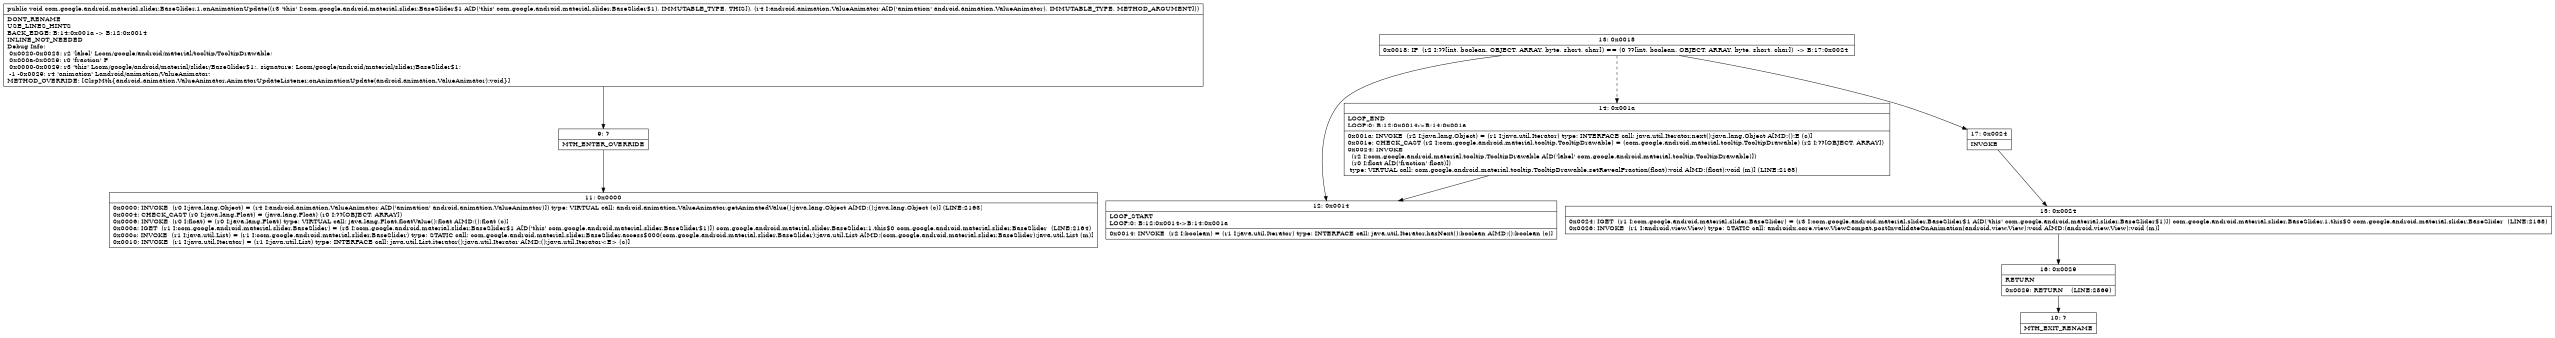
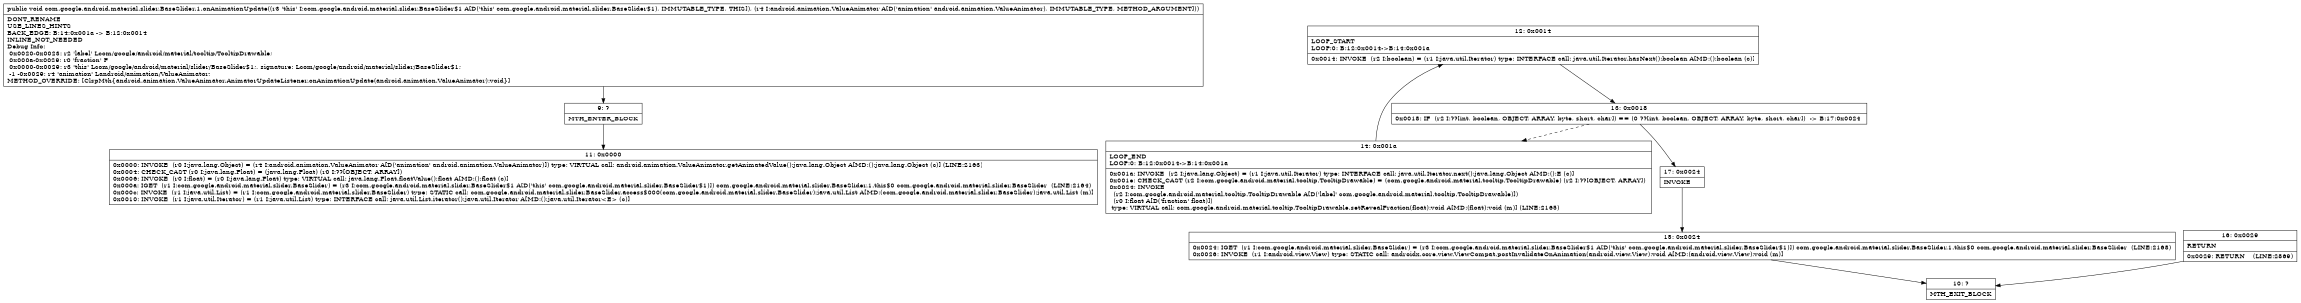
edge "13: 0x0018" -> "12: 0x0014": reversed
node "9: ?": text "MTH_ENTER_OVERRIDE" -> "MTH_ENTER_BLOCK"
edge "15: 0x0024" -> "16: 0x0029": now "15: 0x0024" -> "10: ?"
node "10: ?": text "MTH_EXIT_RENAME" -> "MTH_EXIT_BLOCK"
